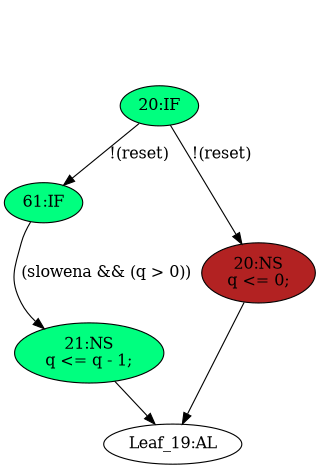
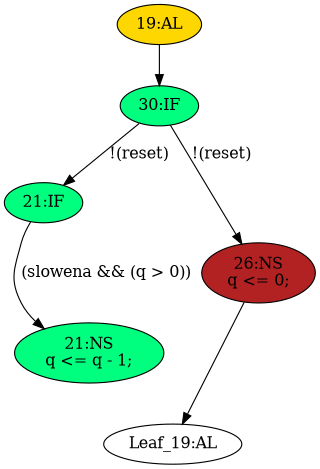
node "19:AL": added
node "20:IF": label "20:IF" -> "30:IF"
node "61:IF": label "61:IF" -> "21:IF"
node "20:NS q <= 0;": label "20:NS q <= 0;" -> "26:NS q <= 0;"
edge "21:NS q <= q - 1;" -> "Leaf_19:AL": removed
